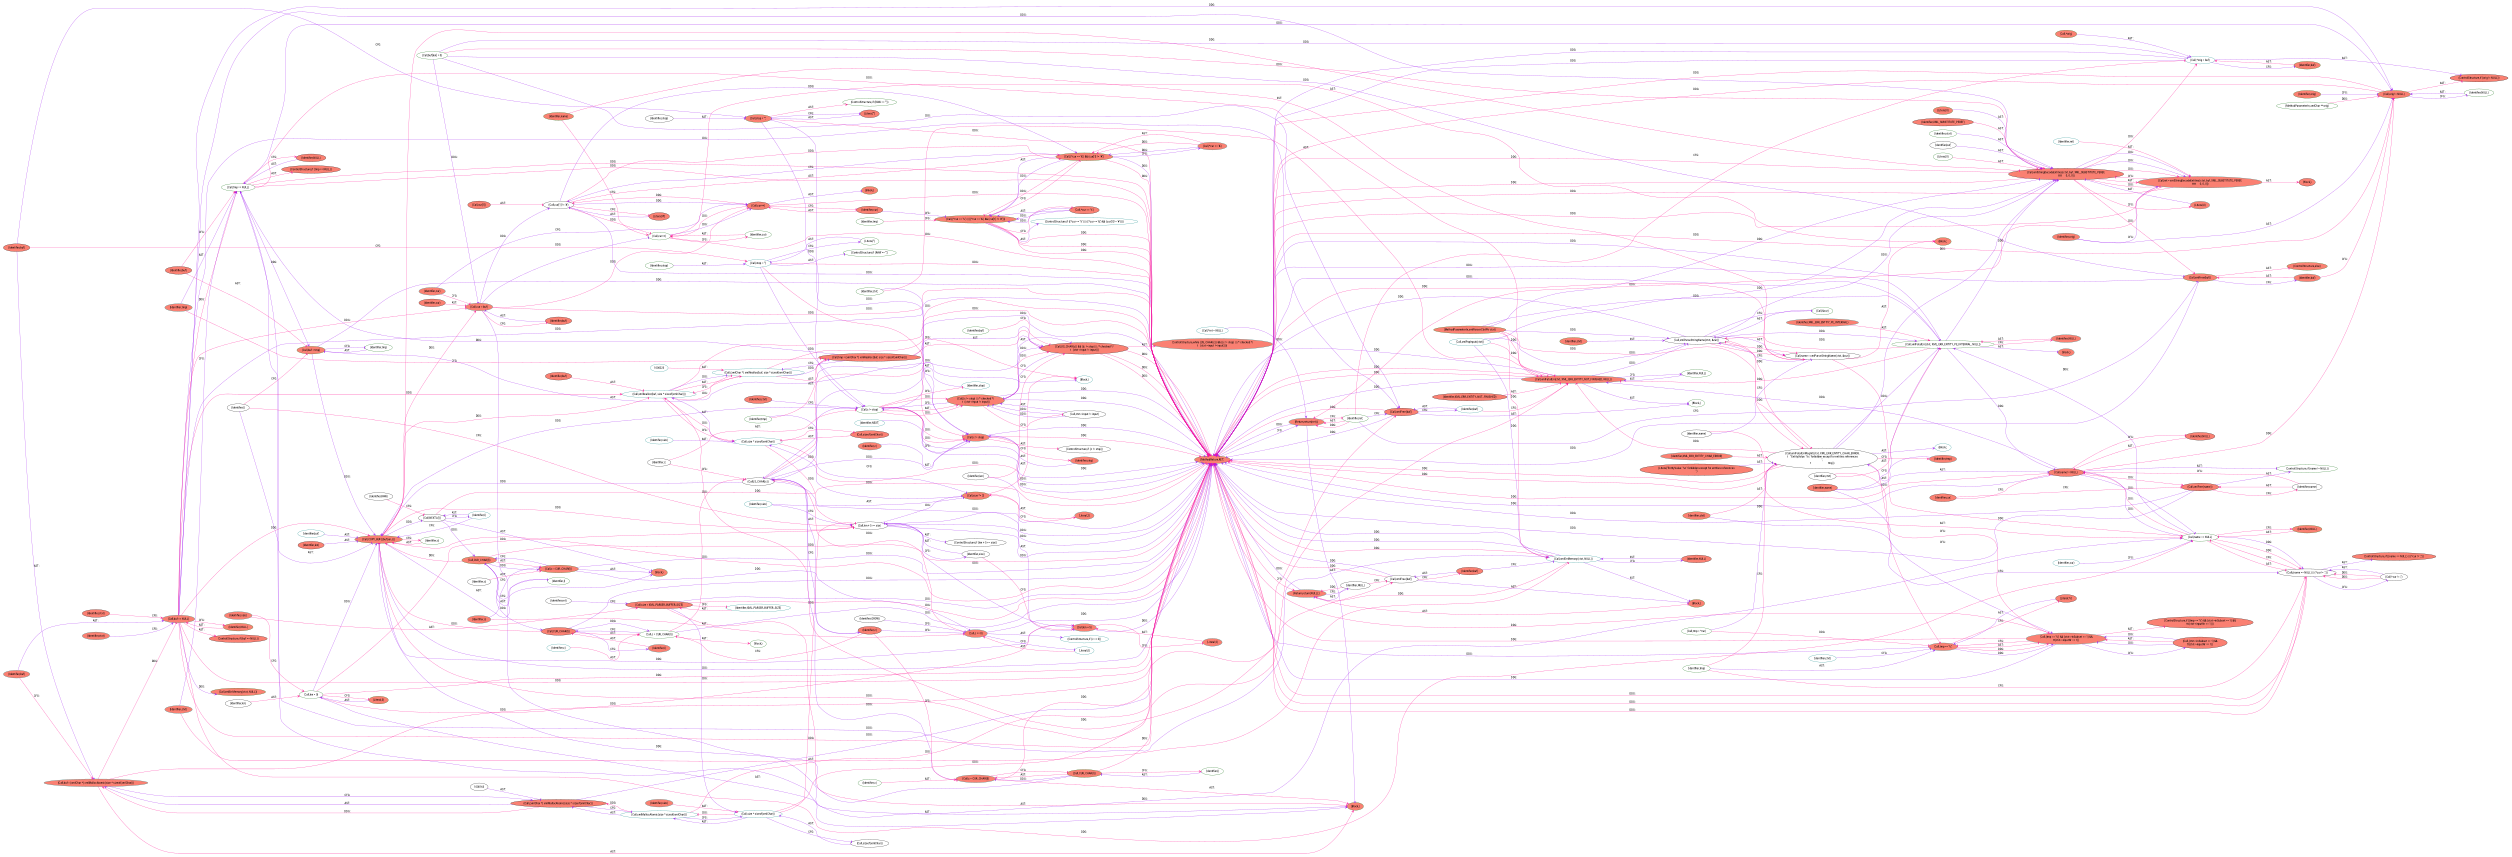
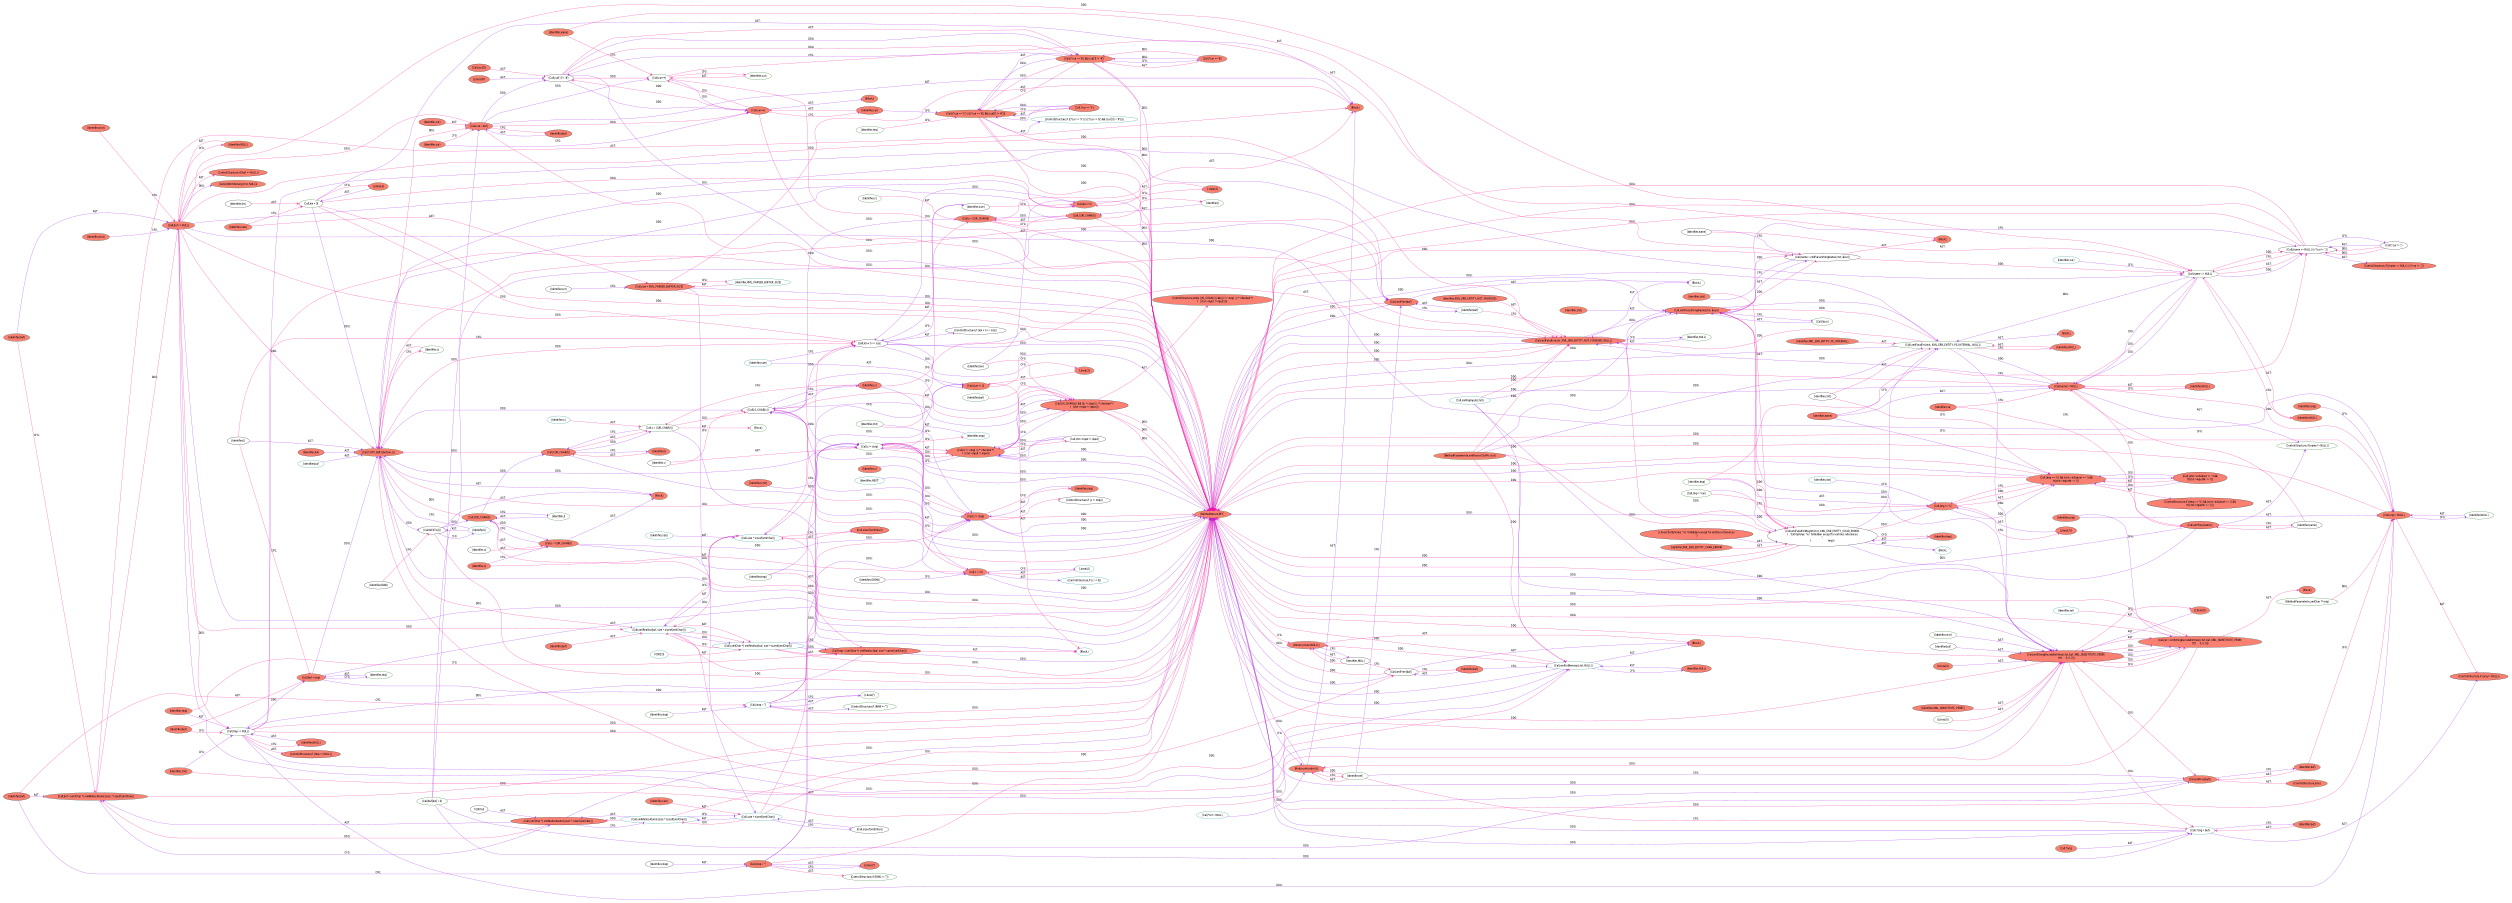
edge "(Call,cur[1] != '#')" -> "(Literal,'#')": removed, label "CFG:"
node "(Call,xmlParseStringName(ctxt, &cur))": fillcolor white -> salmon
